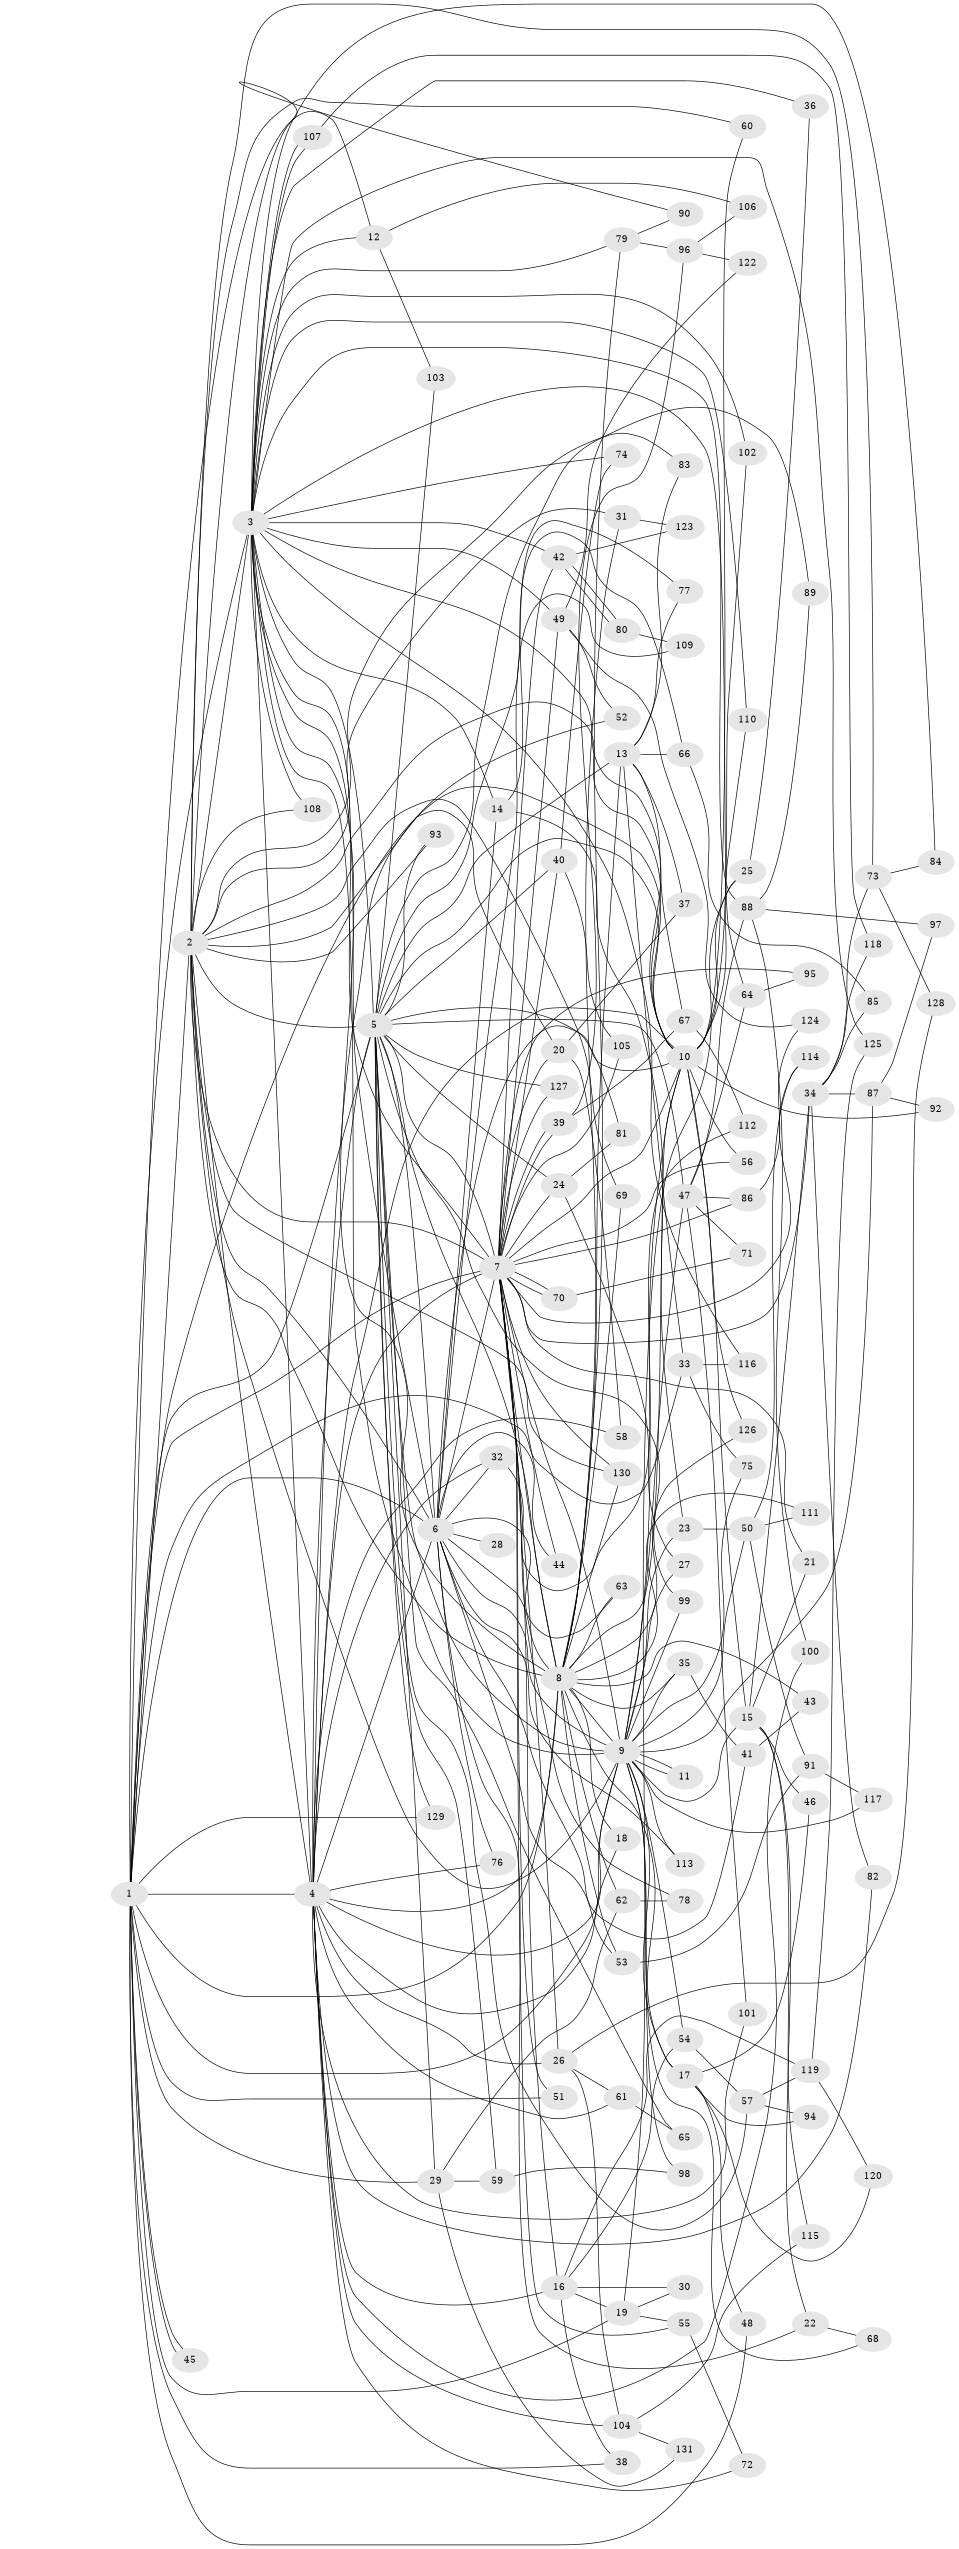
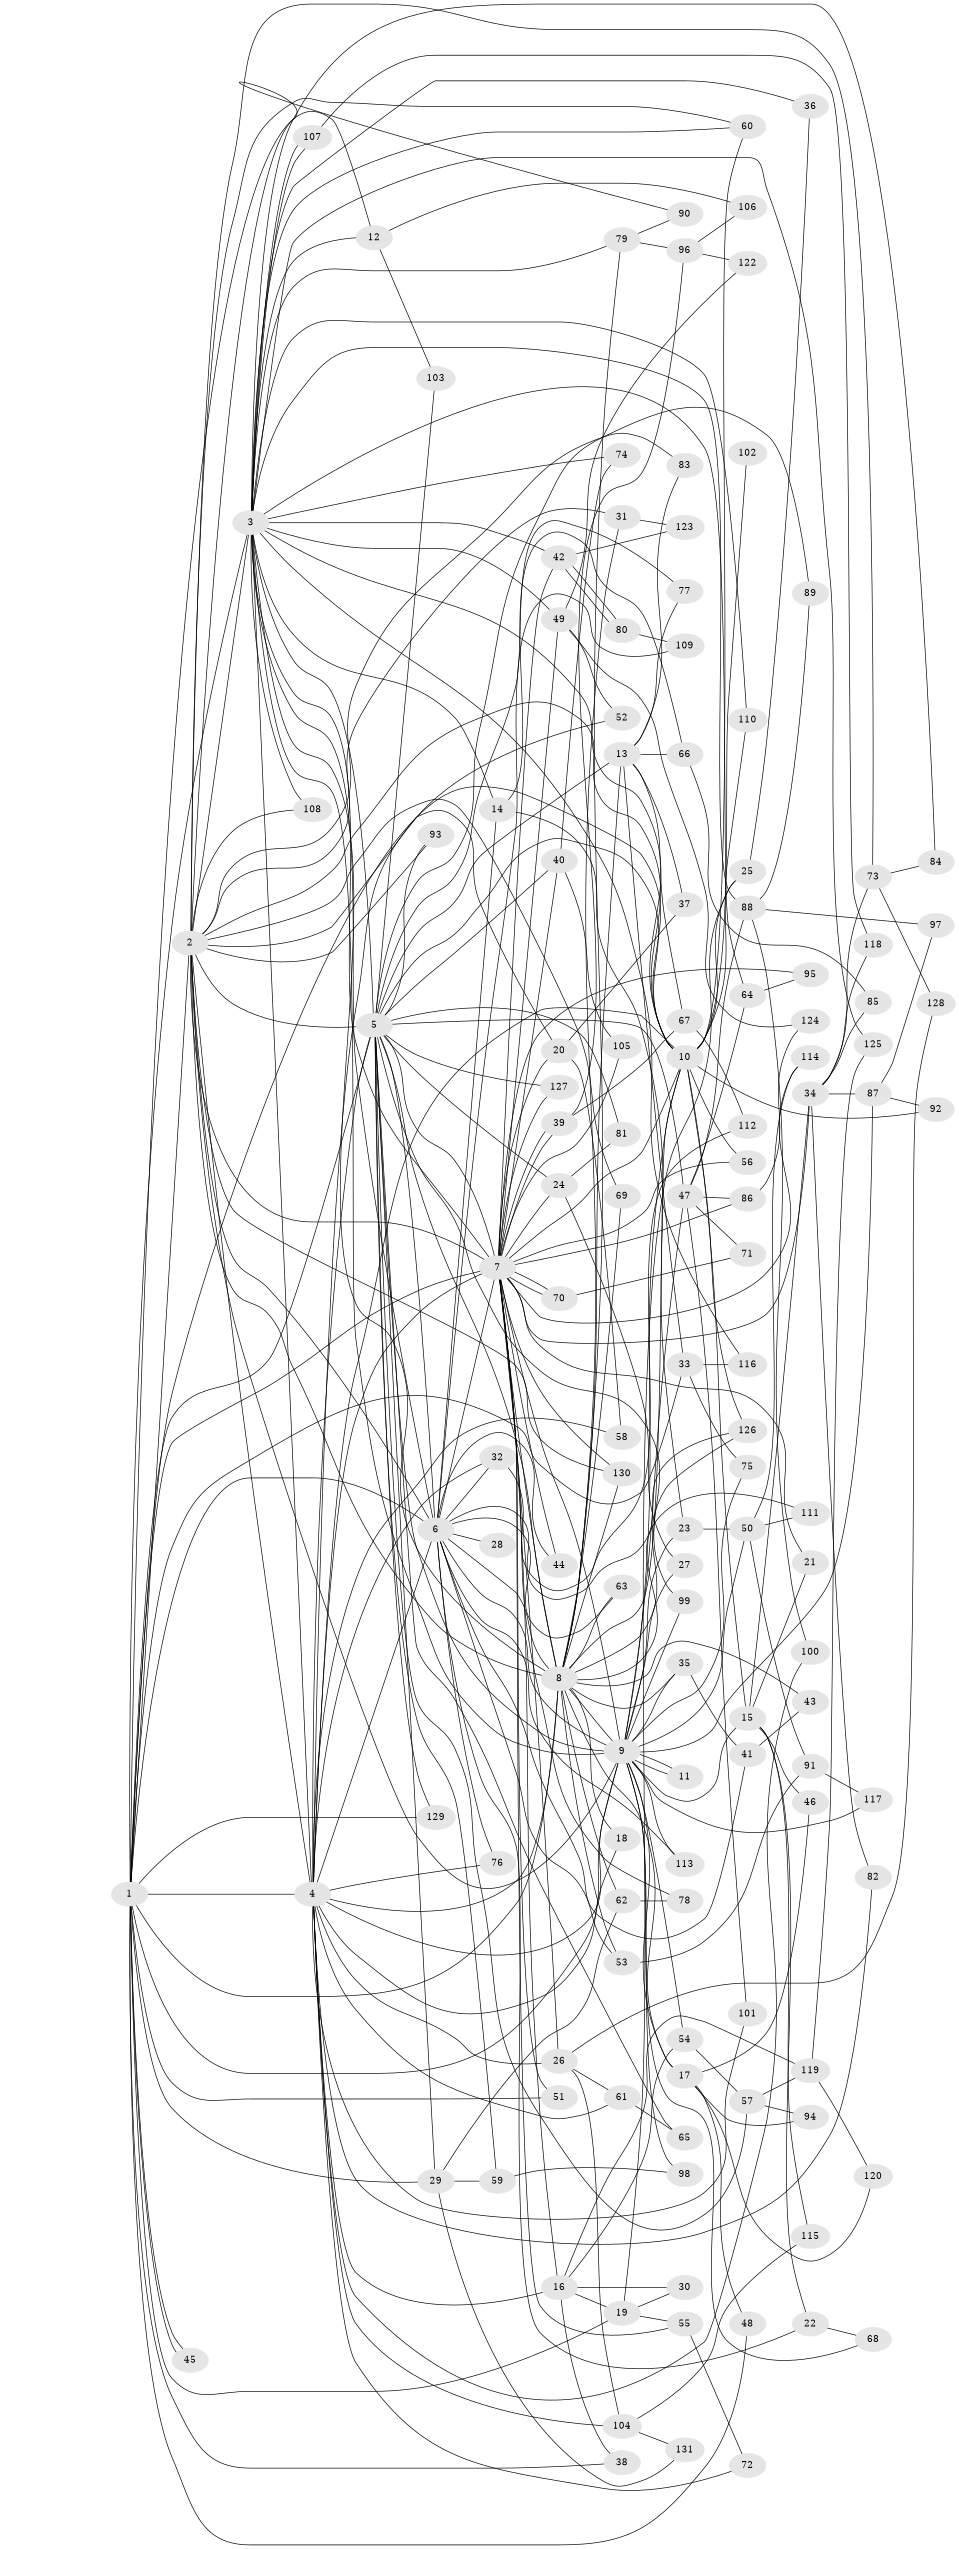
edge "102" -- "3": now "60" -- "3"
edge "10" -- "6": now "126" -- "6"
